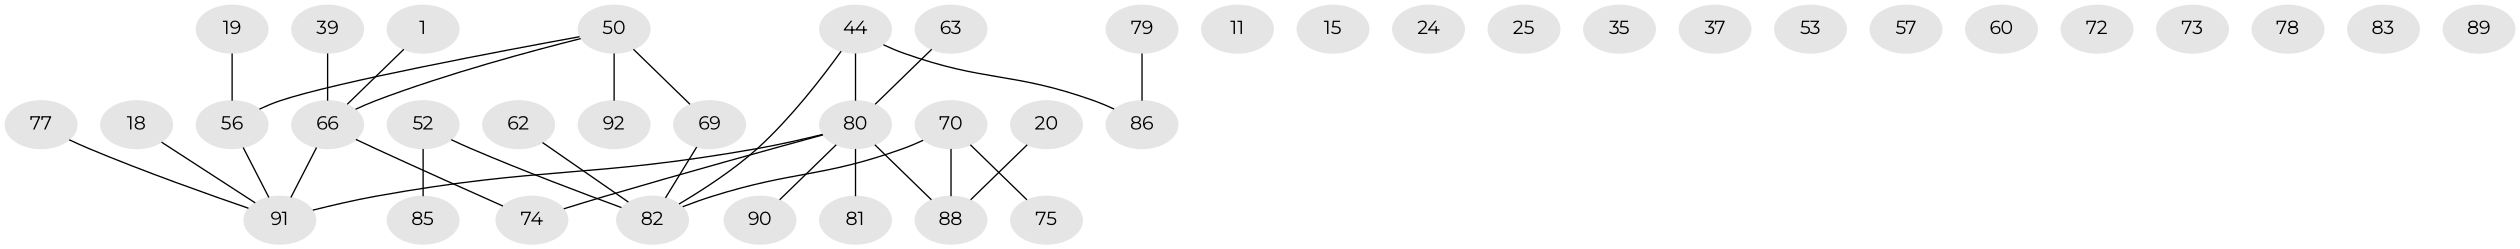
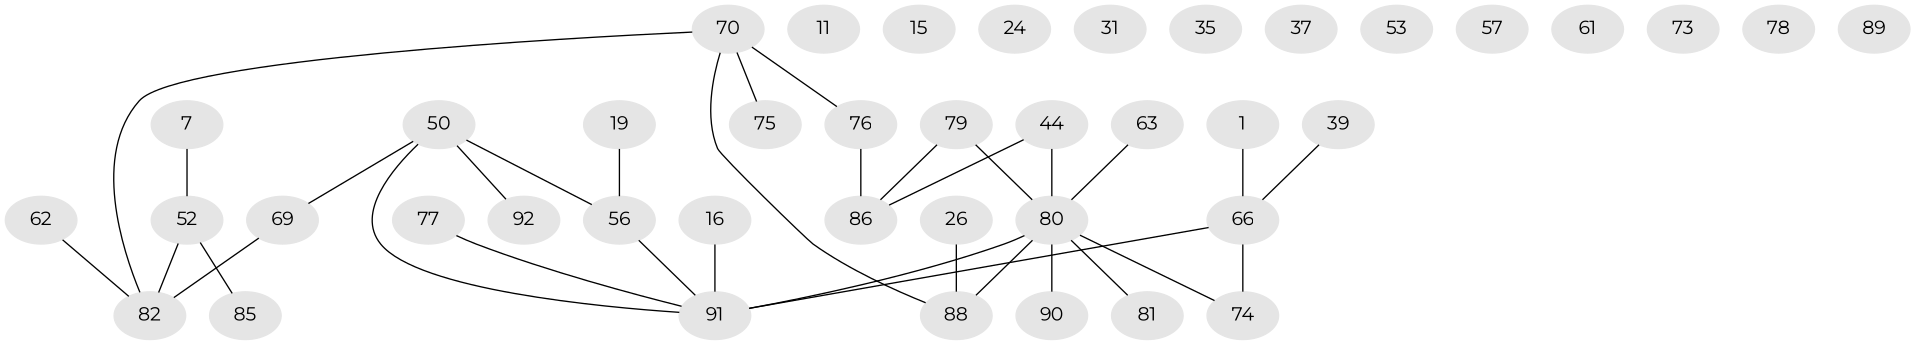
node "31": added
node "25": removed
node "60": label "60" -> "61"
node "72": removed
node "83": removed
edge "50" -- "66": now "50" -- "91"
node "18": label "18" -> "16"
node "7": added
node "76": added
node "20": label "20" -> "26"
edge "44" -- "82": removed
edge "79" -- "80": added
